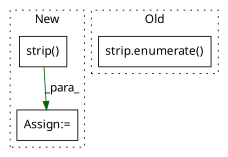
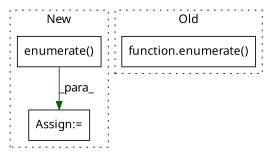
node "strip()": label "strip()" -> "enumerate()"
node "strip.enumerate()": label "strip.enumerate()" -> "function.enumerate()"
